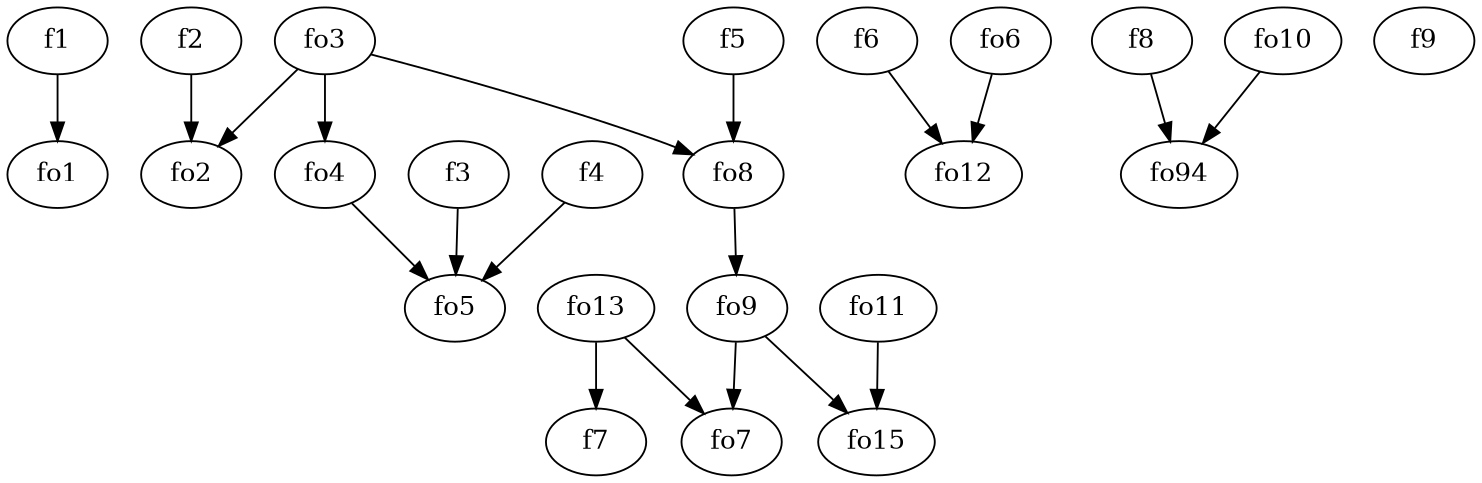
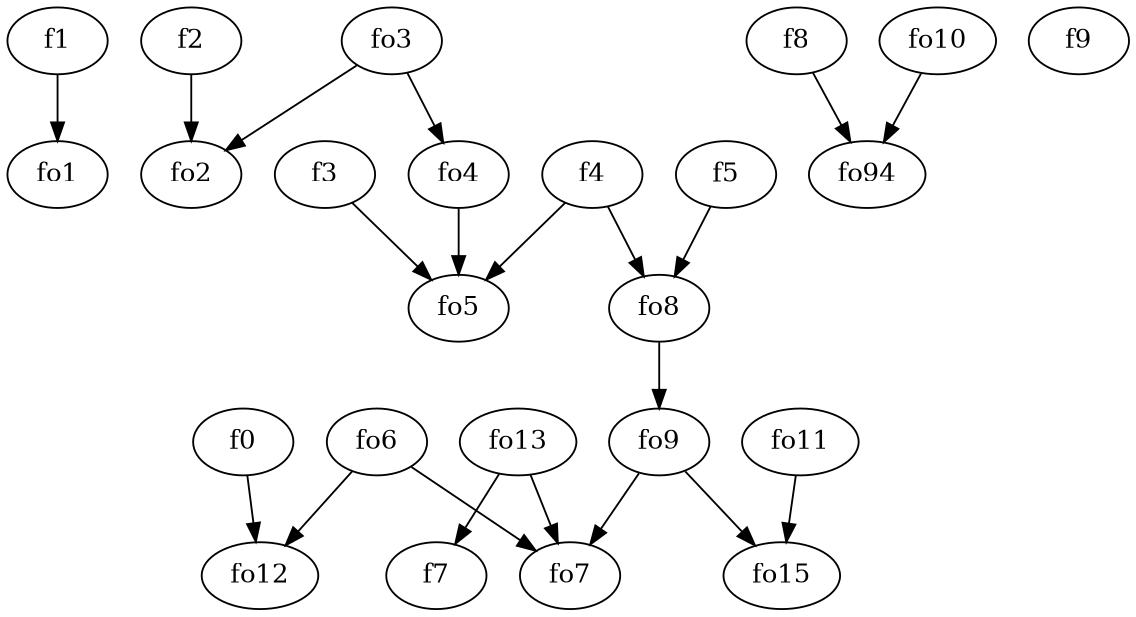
node "f6": label "f6" -> "f0"
edge "fo3" -> "fo8": now "f4" -> "fo8"
edge "fo6" -> "fo7": added
